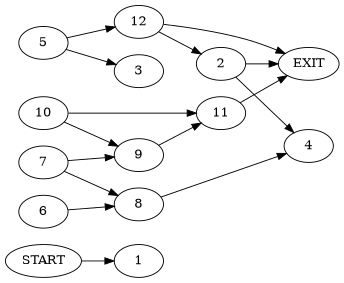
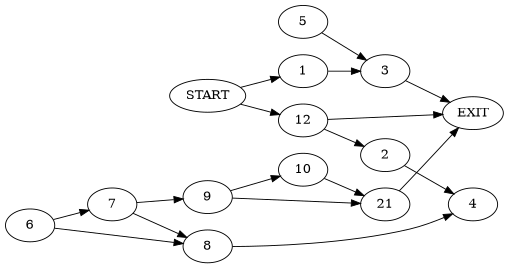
edge "5" -> "12": now "START" -> "12"
edge "2" -> "EXIT": now "3" -> "EXIT"
edge "1" -> "3": added
node "11": label "11" -> "21"
edge "10" -> "9": reversed
edge "6" -> "7": added
